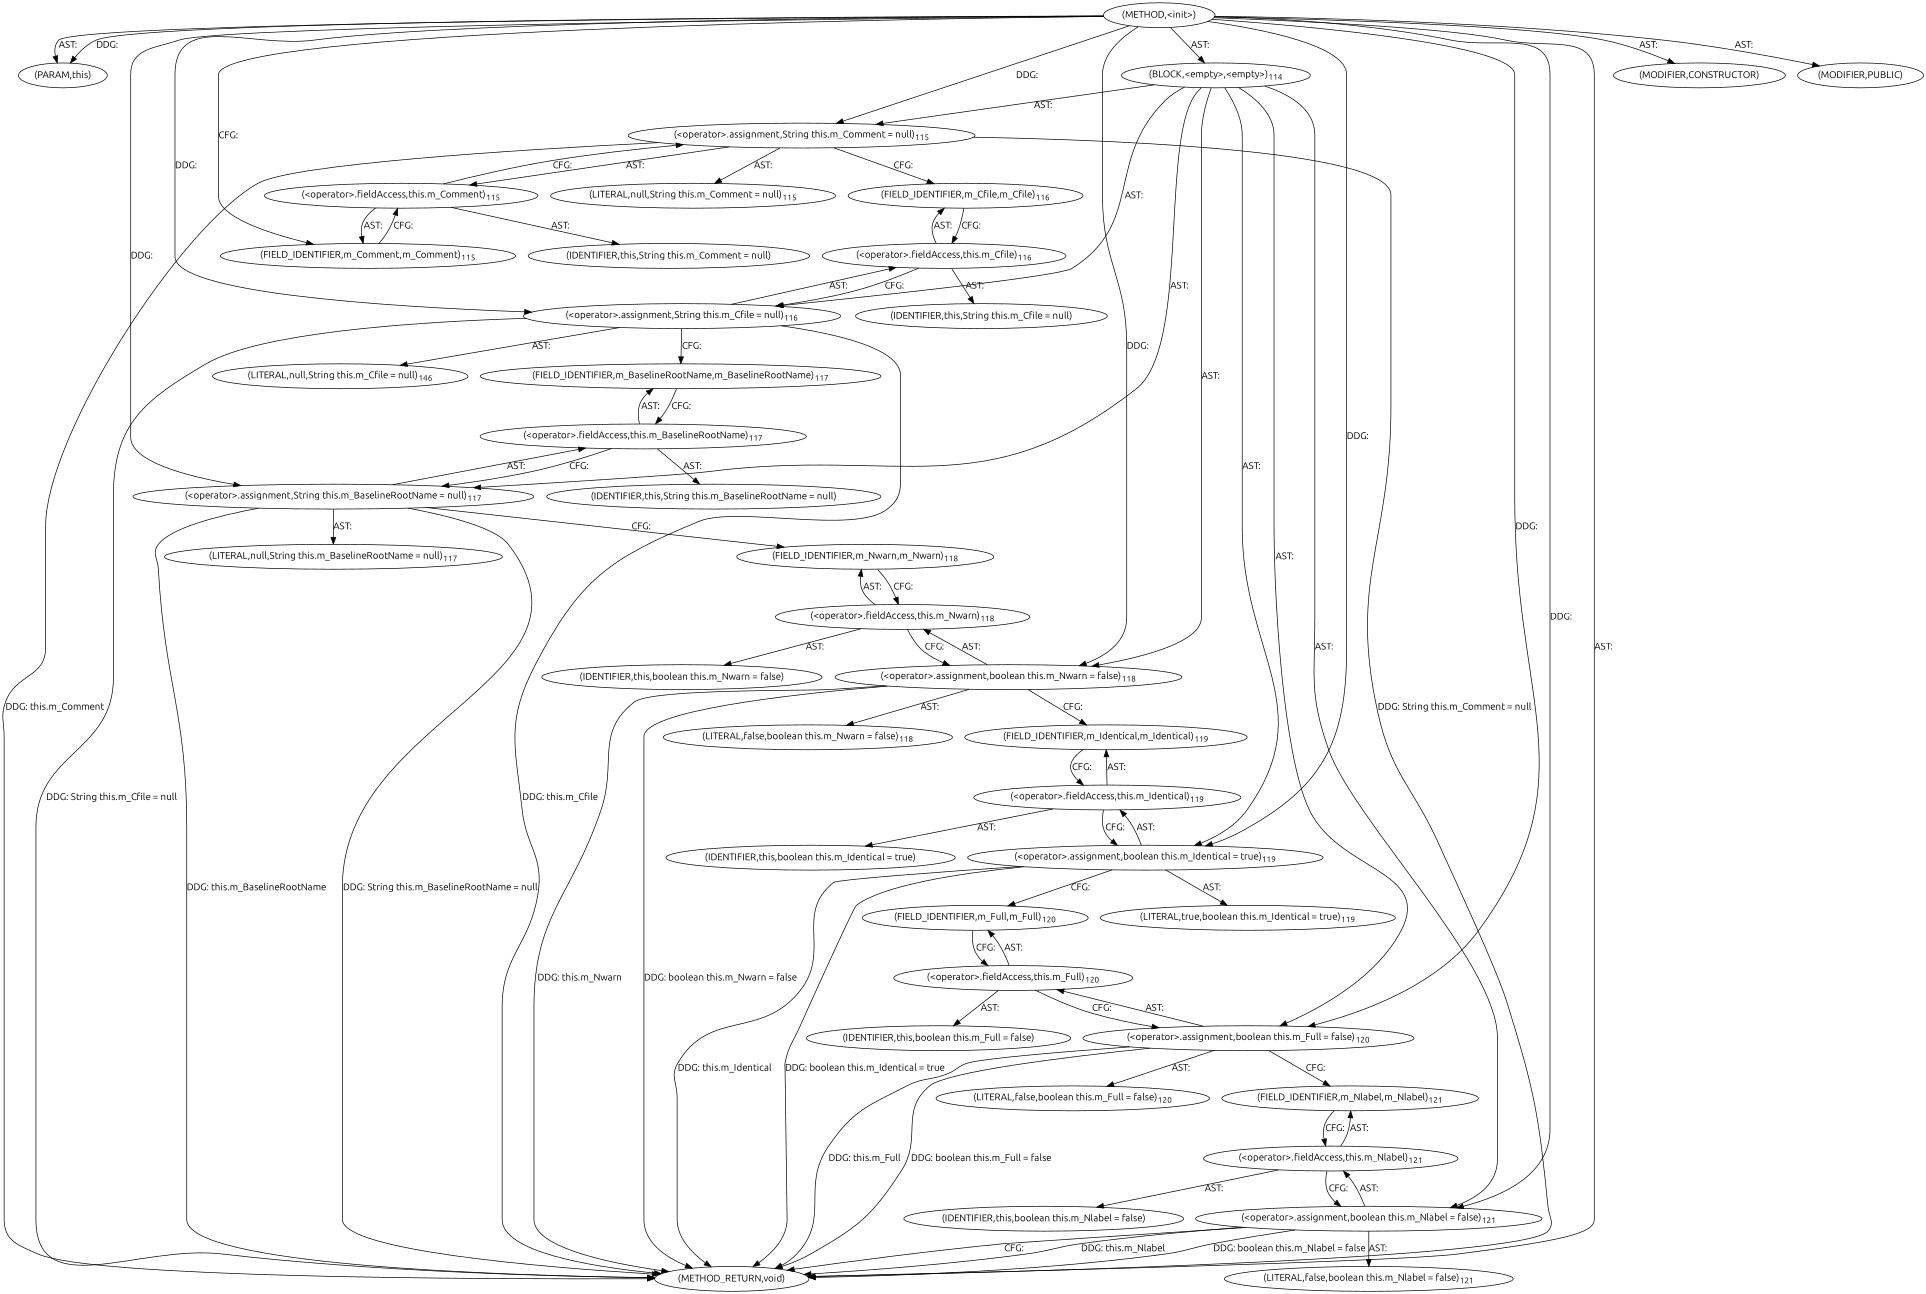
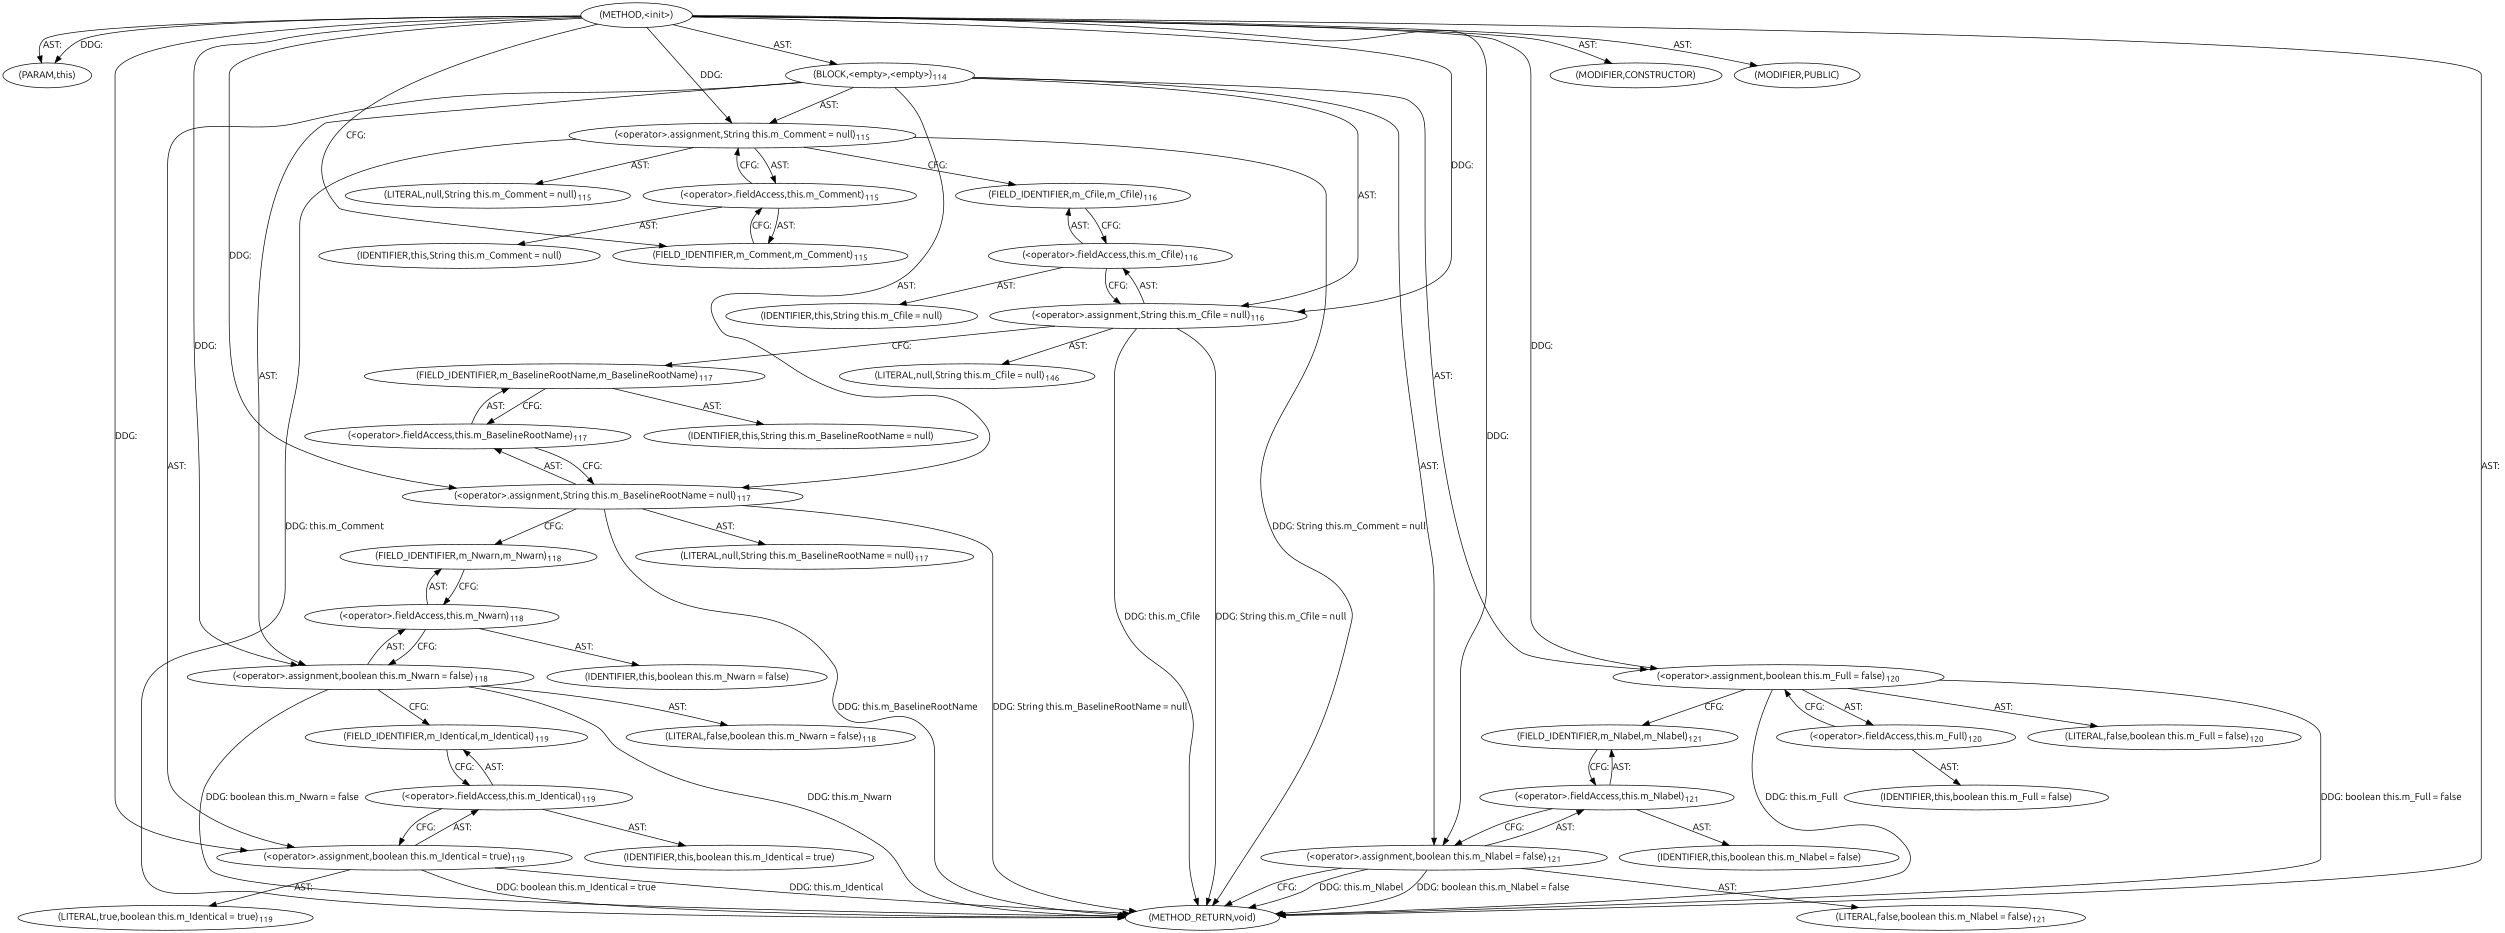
edge "(<operator>.fieldAccess,this.m_BaselineRootName)" -> "(IDENTIFIER,this,String this.m_BaselineRootName = null)": now "(FIELD_IDENTIFIER,m_BaselineRootName,m_BaselineRootName)" -> "(IDENTIFIER,this,String this.m_BaselineRootName = null)"
node "(FIELD_IDENTIFIER,m_Full,m_Full)": removed
